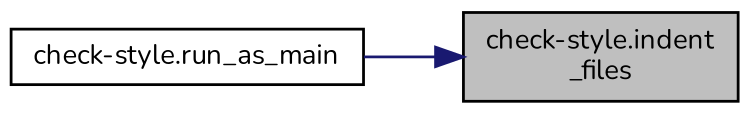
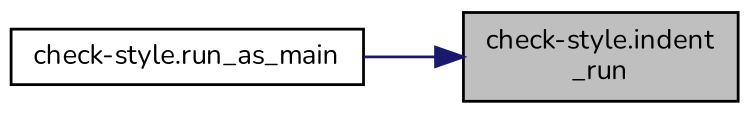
node "check-style.indent _files": label "check-style.indent _files" -> "check-style.indent _run"
